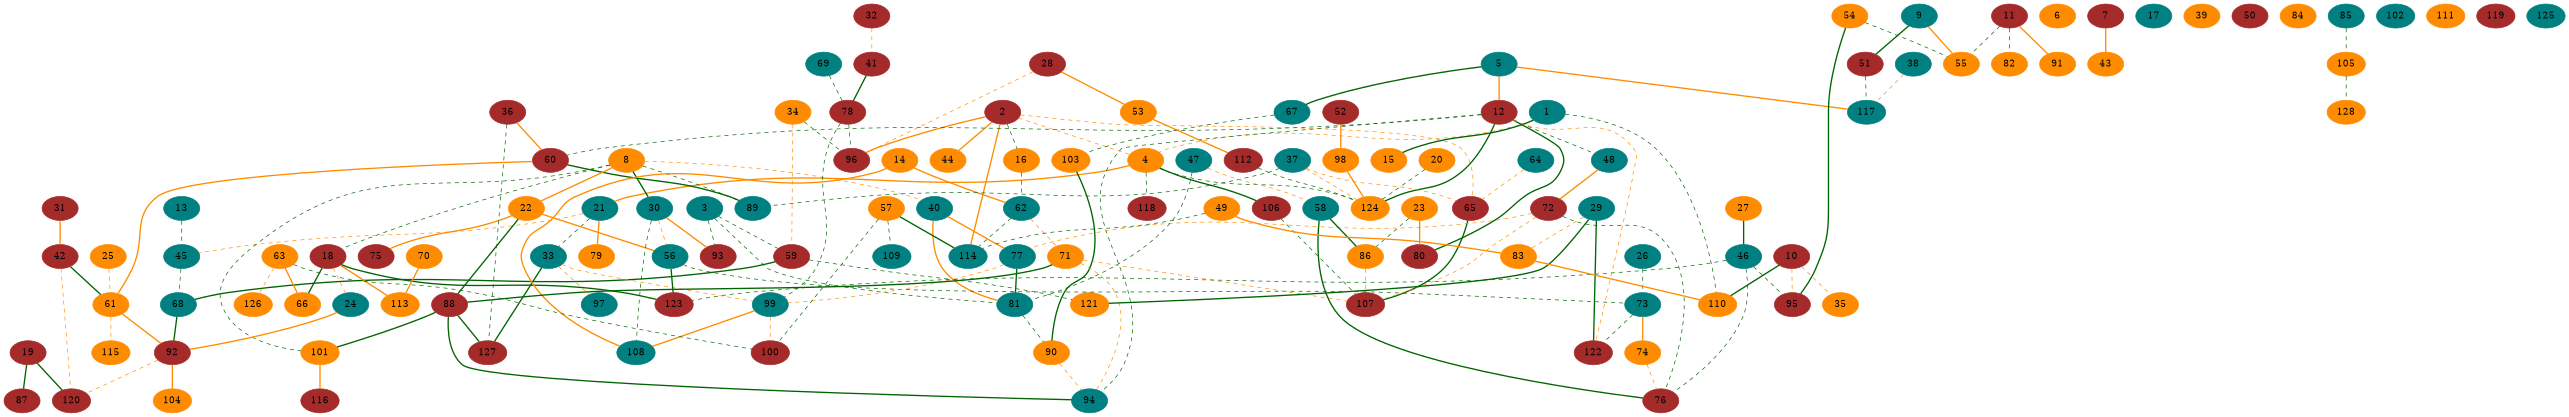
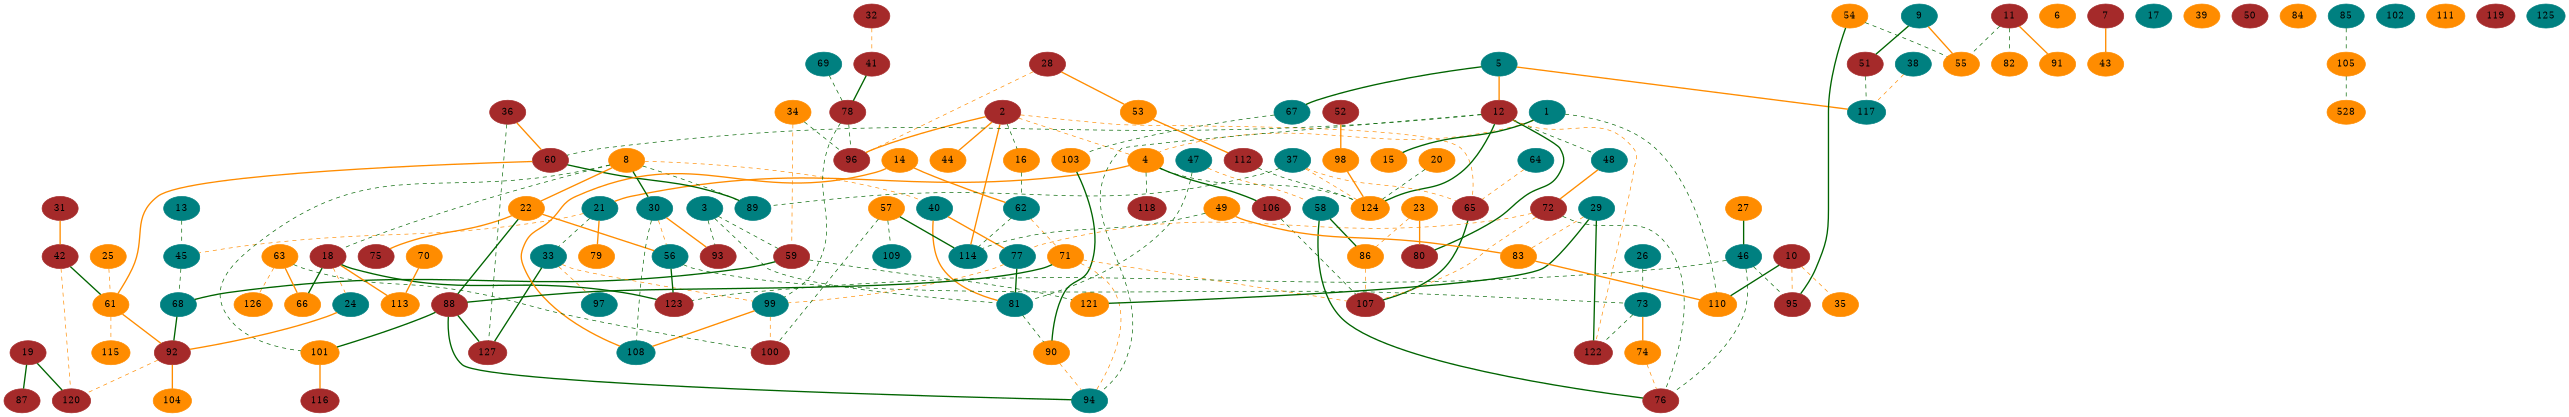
node "128": label "128" -> "528"
edge "23" -- "86": color darkgreen -> darkorange
